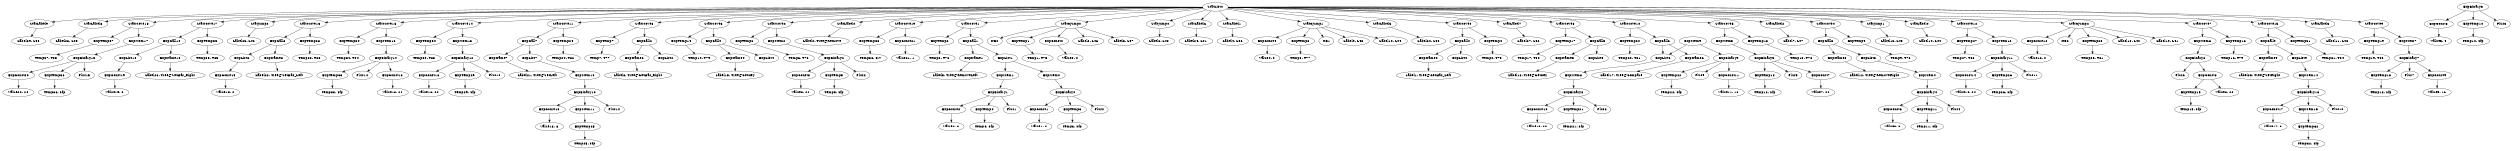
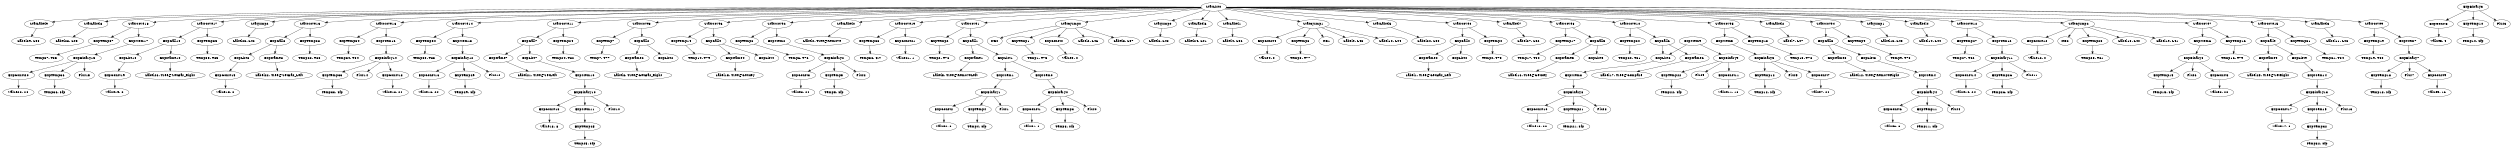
edge "ExpConst8" -> "ExpTemp15": now "ExpBinary6" -> "ExpTemp15"
